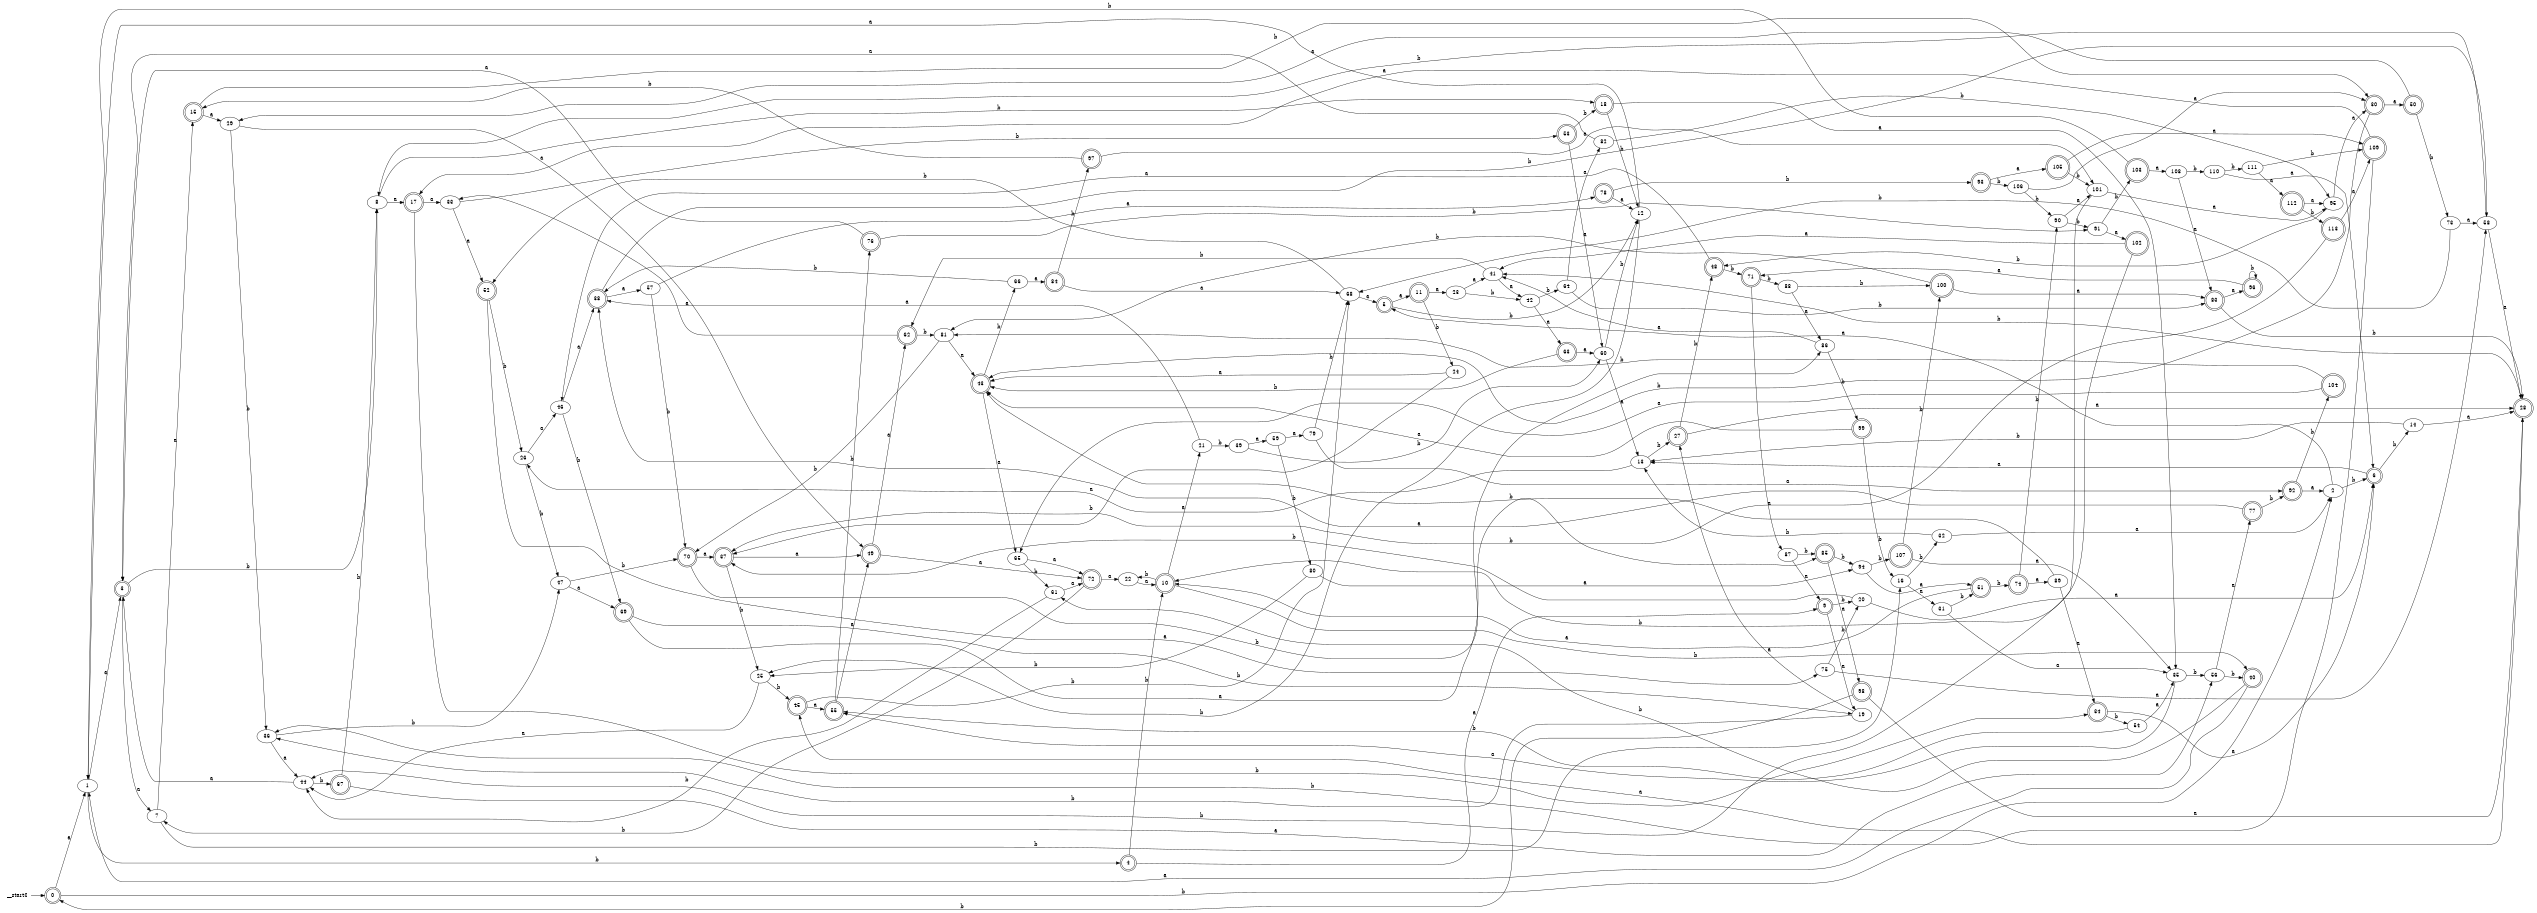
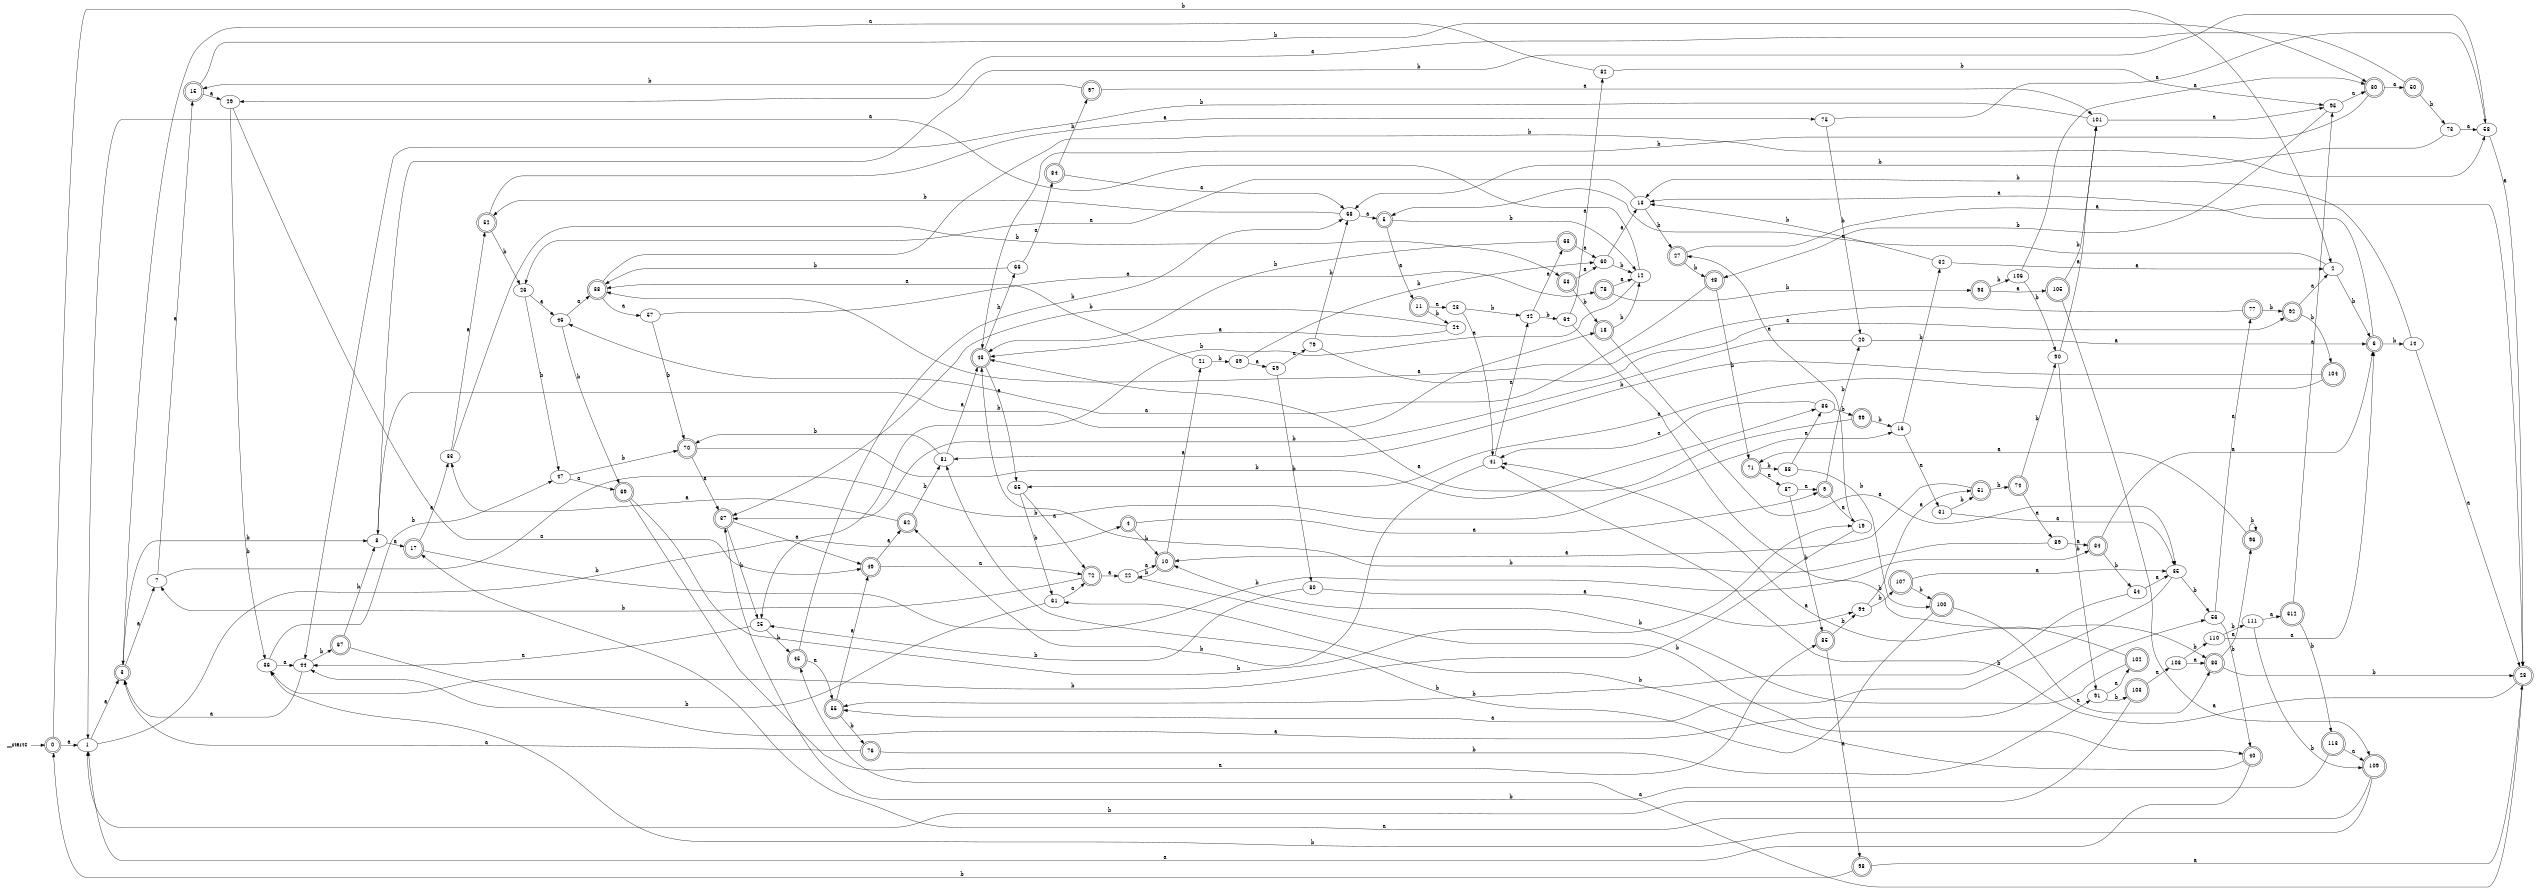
node "112": label "112" -> "312"
edge "10" -> "40": now "22" -> "40"
